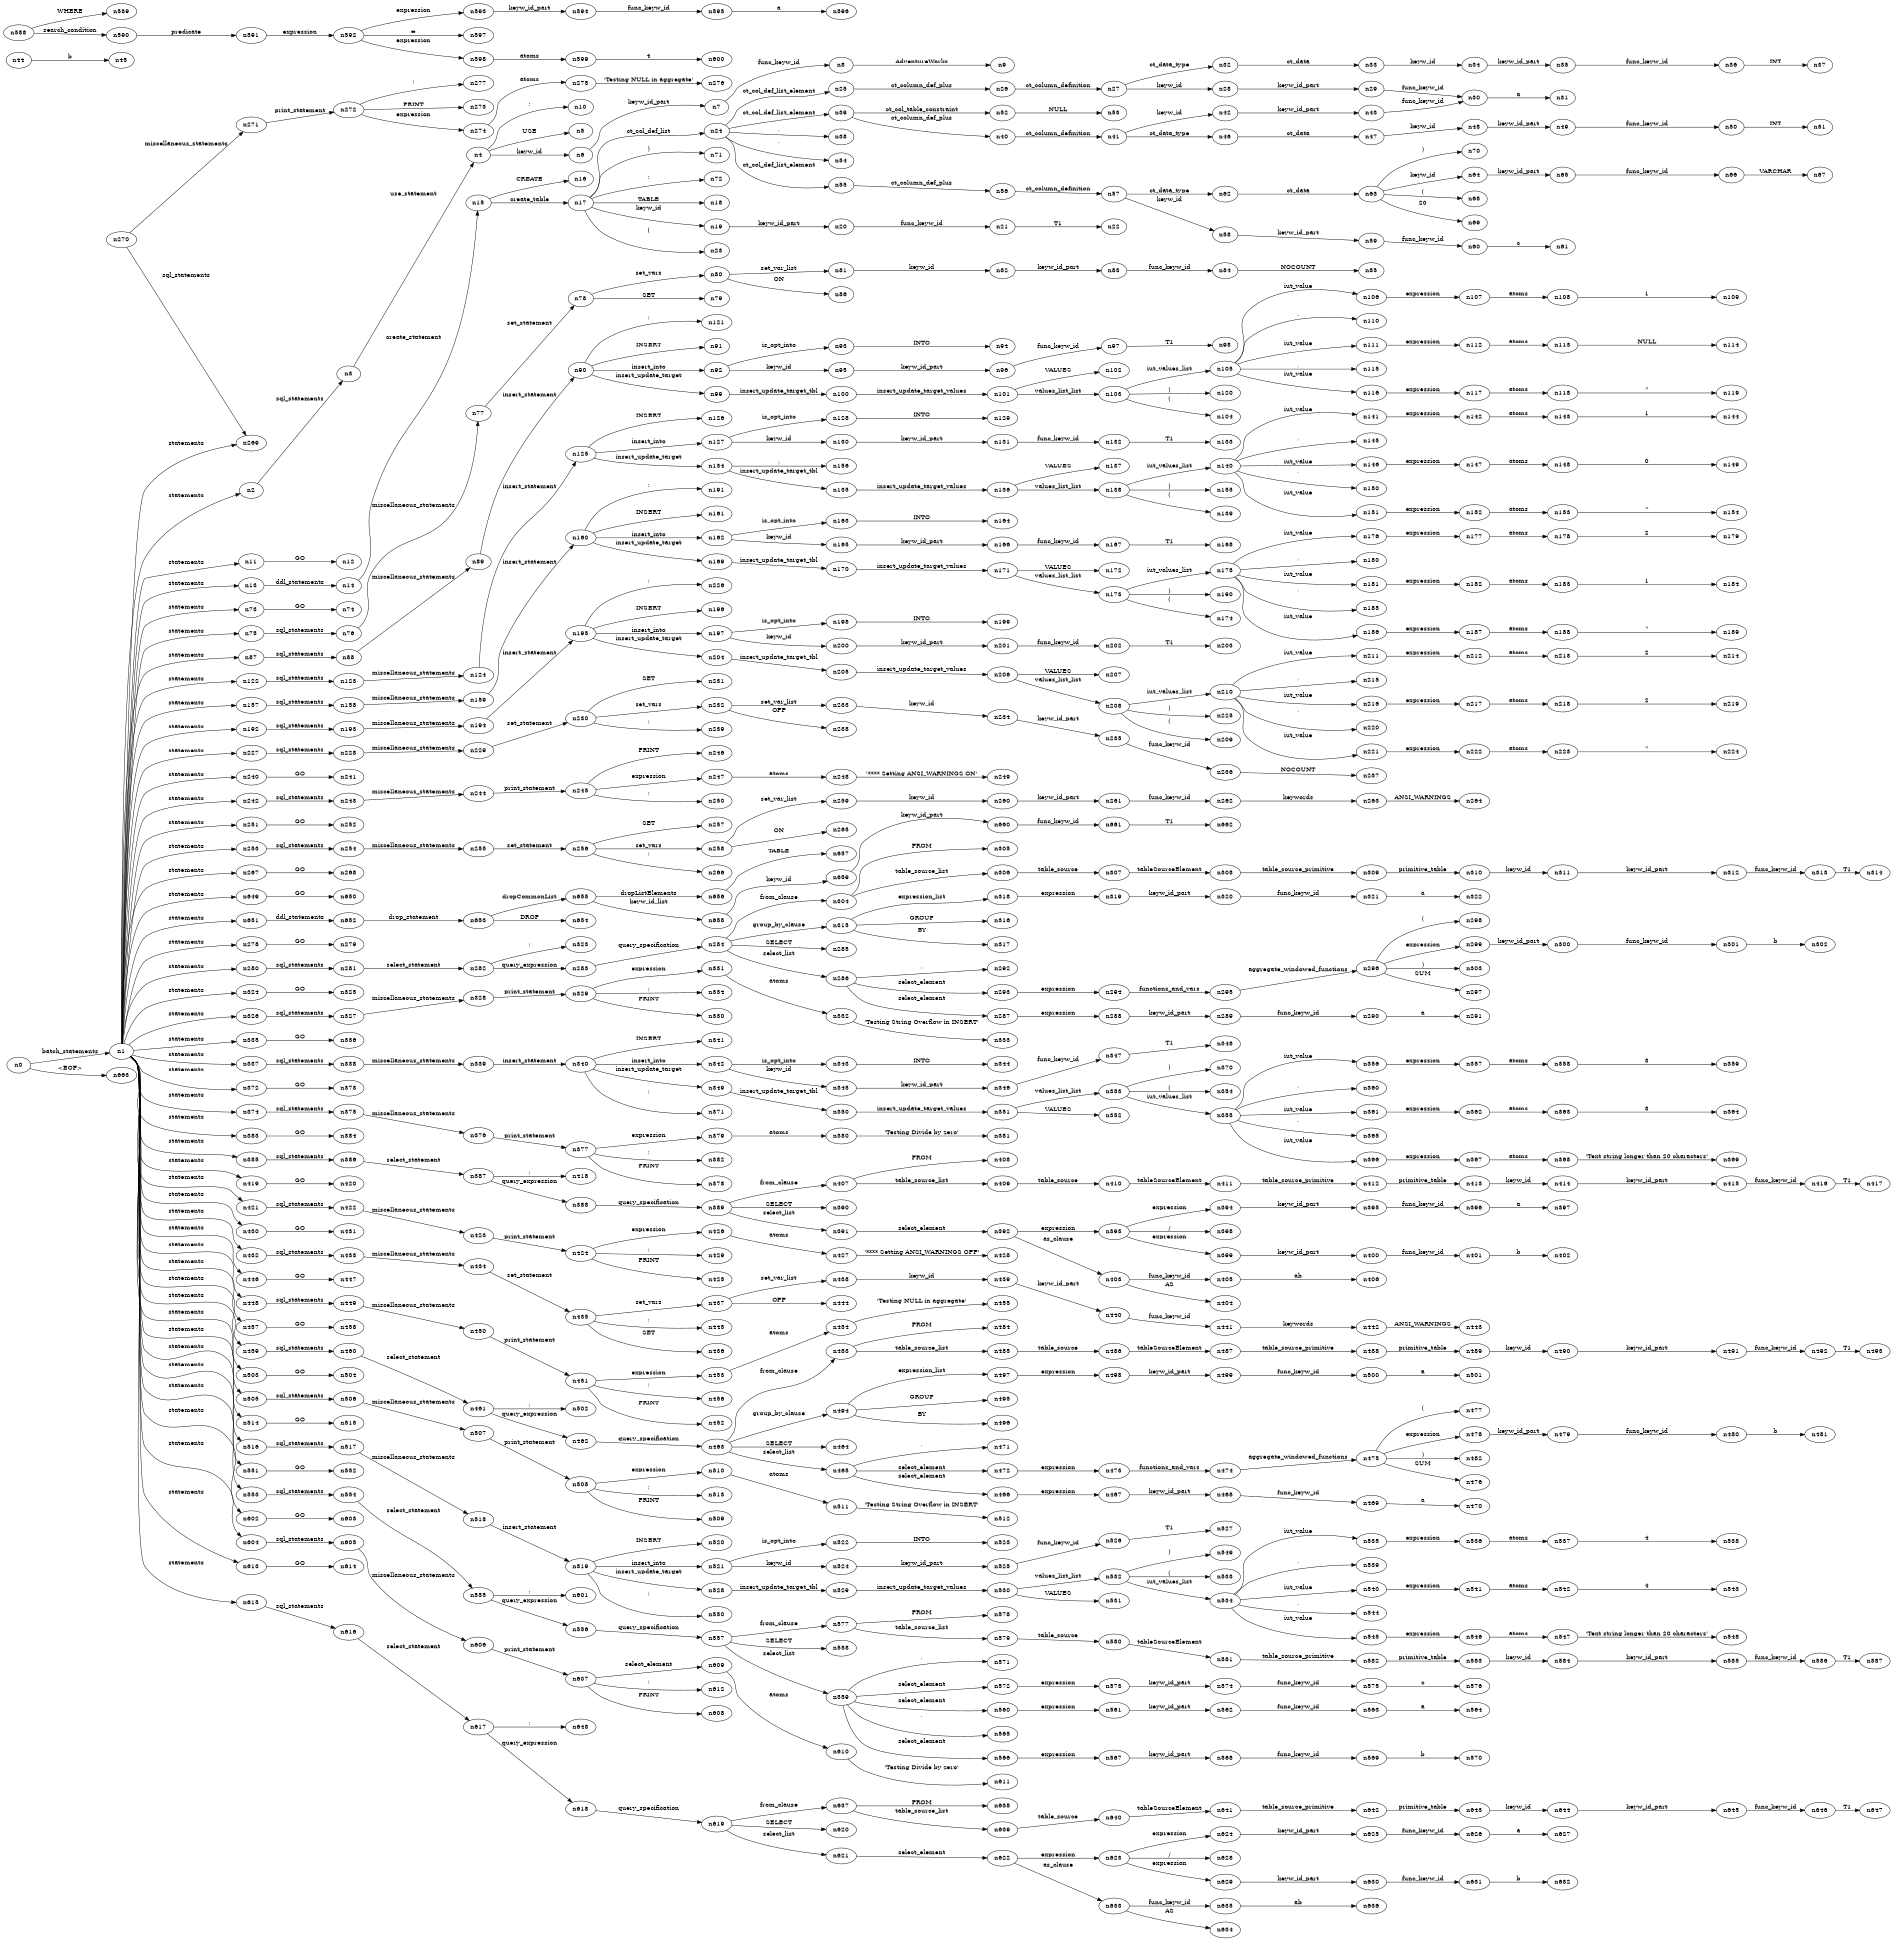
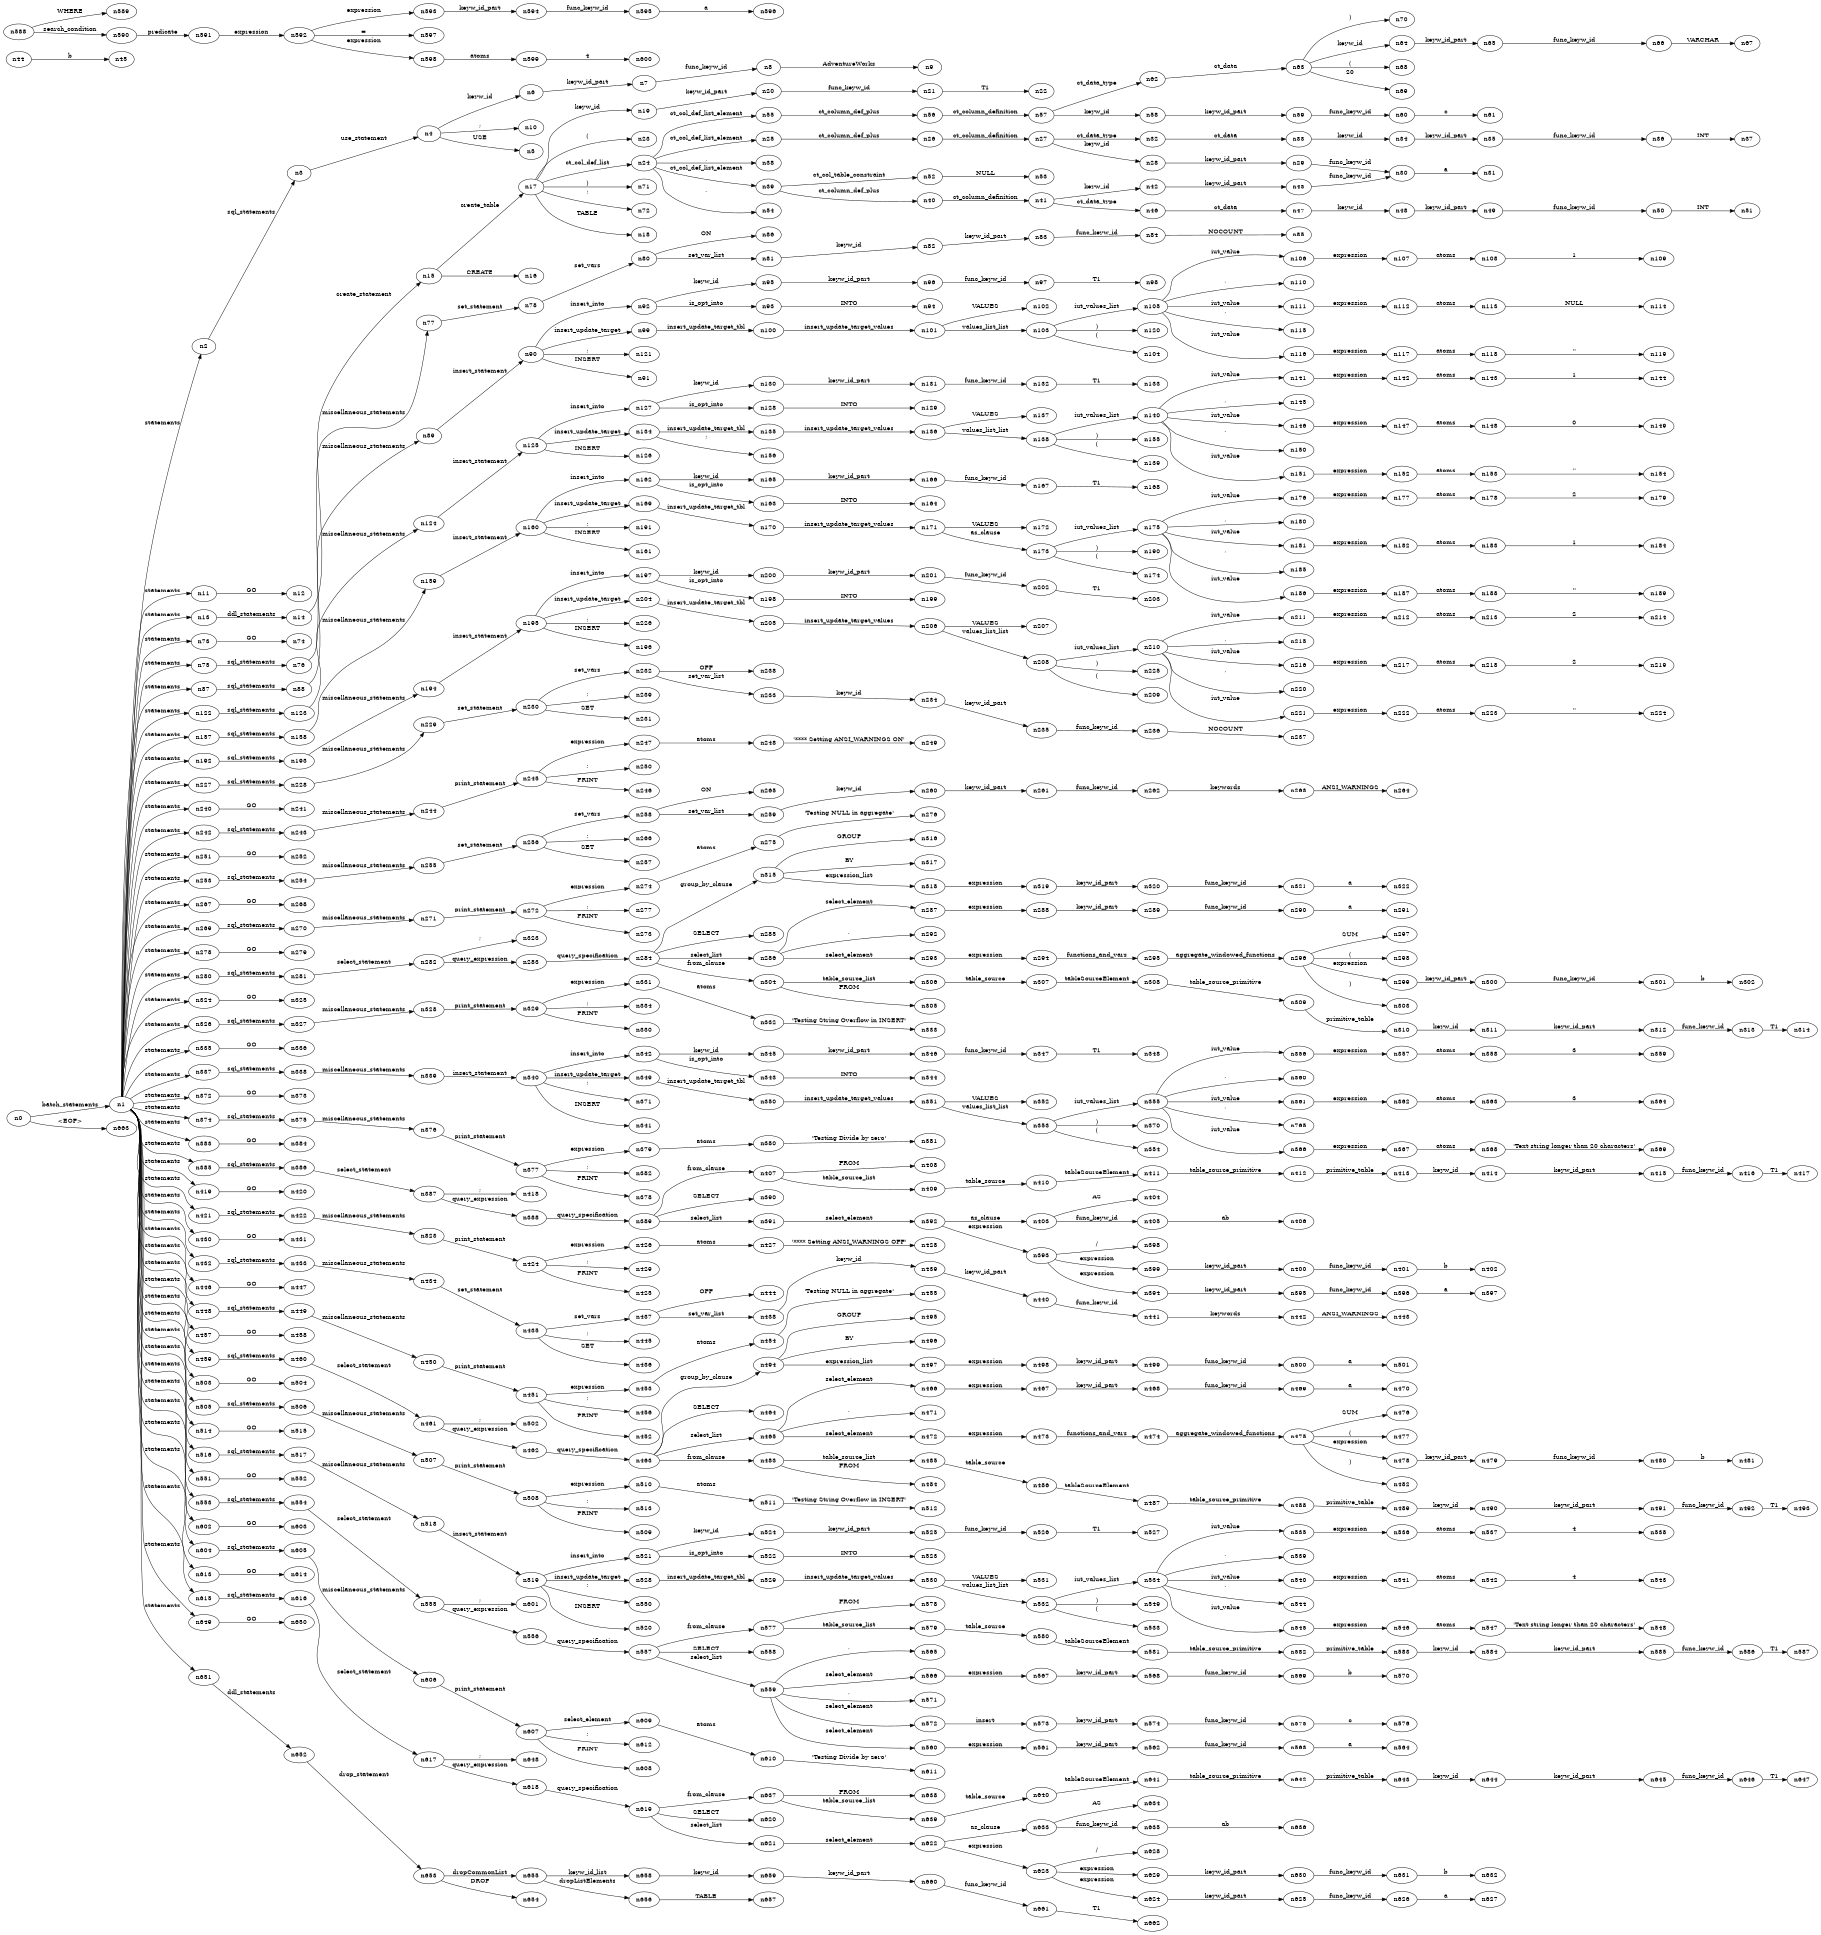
node "n79": removed
edge "n270" -> "n269": reversed
edge "n171" -> "n173": label "values_list_list" -> "as_clause"
node "n365": label "n365" -> "n765"
node "n423": label "n423" -> "n823"
edge "n572" -> "n573": label "expression" -> "insert"
